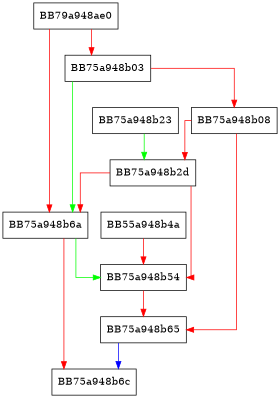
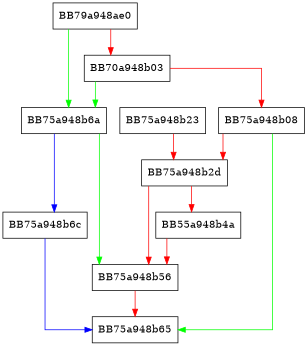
node "BB75a948b03": label "BB75a948b03" -> "BB70a948b03"
edge "BB79a948ae0" -> "BB75a948b6a": color red -> green
edge "BB75a948b23" -> "BB75a948b2d": color green -> red
edge "BB75a948b2d" -> "BB75a948b6a": now "BB75a948b2d" -> "BB55a948b4a"
edge "BB75a948b08" -> "BB75a948b65": color red -> green
node "BB75a948b54": label "BB75a948b54" -> "BB75a948b56"
edge "BB75a948b6a" -> "BB75a948b6c": color red -> blue
edge "BB75a948b65" -> "BB75a948b6c": reversed
